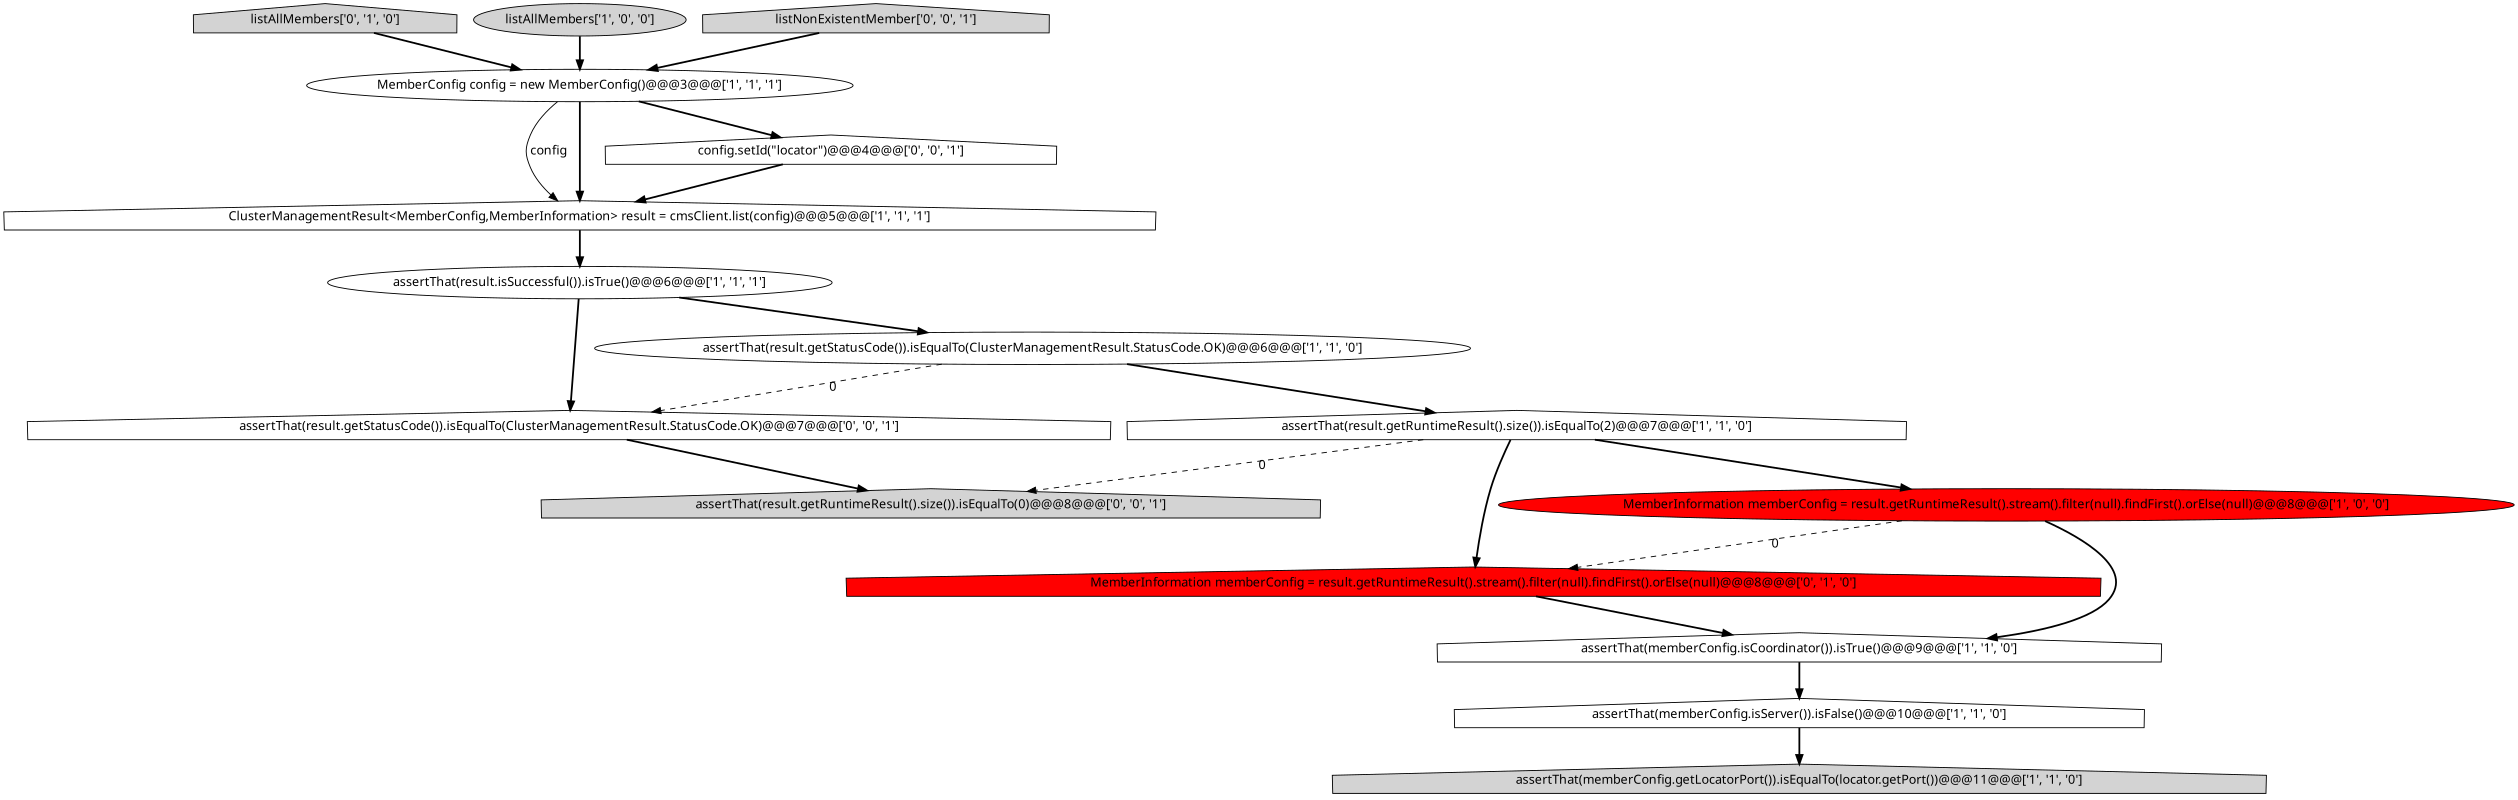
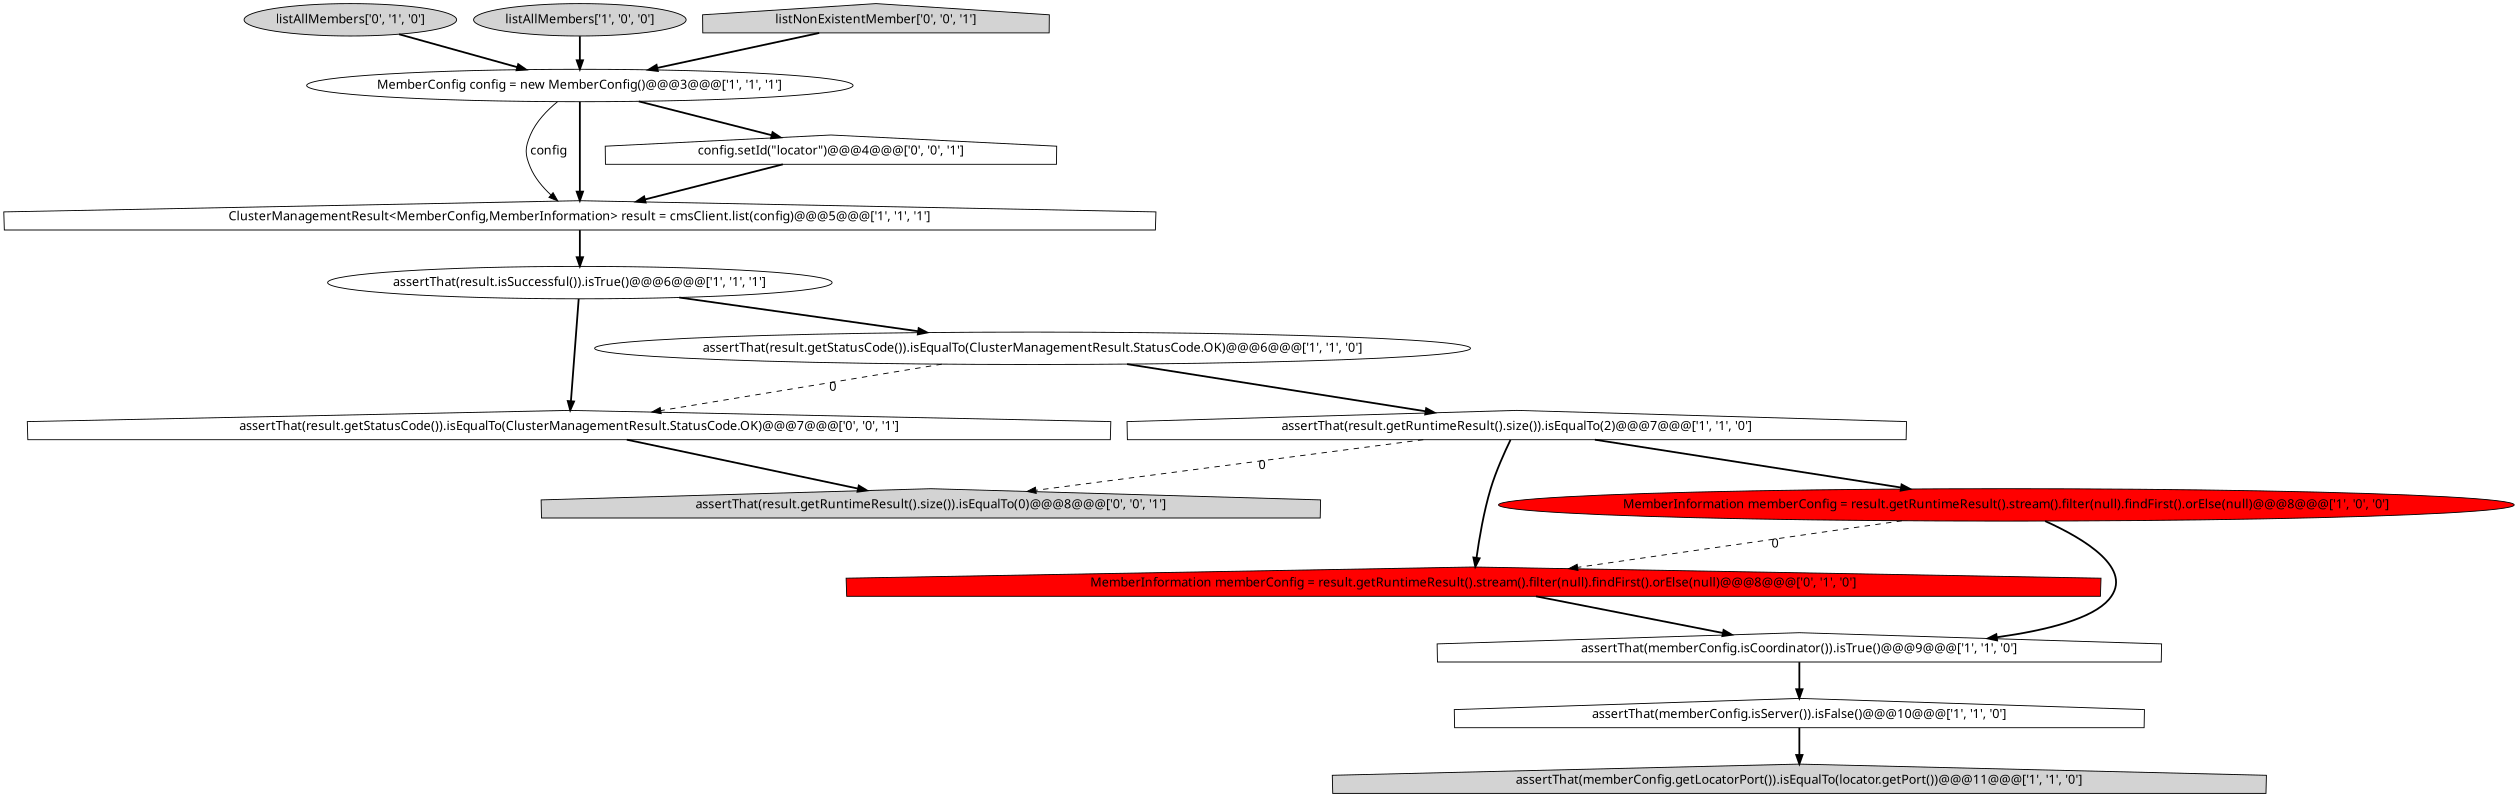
node "listAllMembers['0', '1', '0']": shape house -> ellipse
